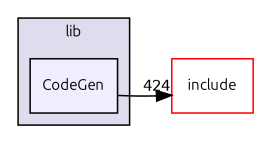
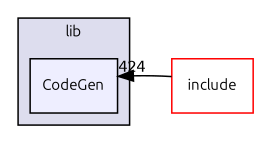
edge "CodeGen" -> "include": reversed
